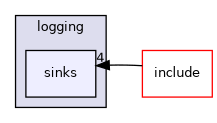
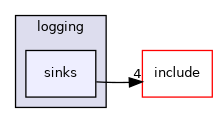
edge "include" -> "sinks": reversed
